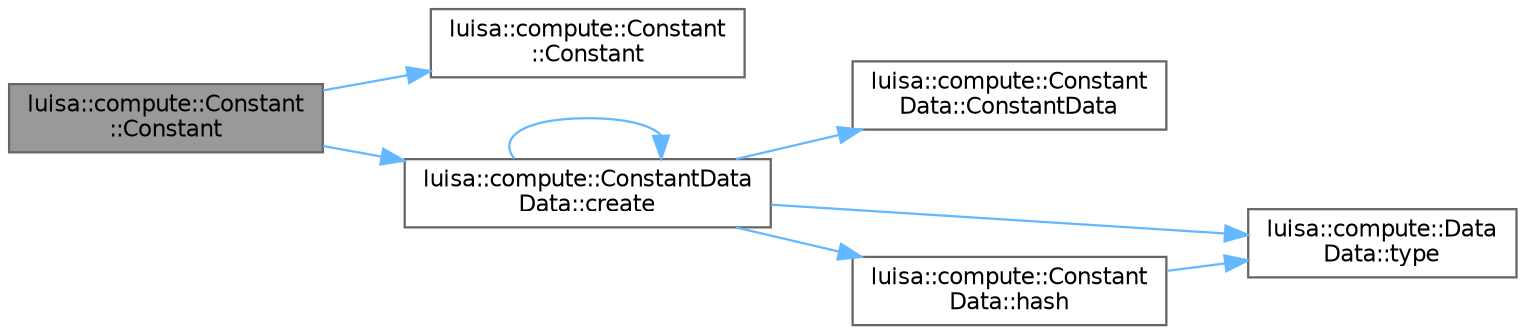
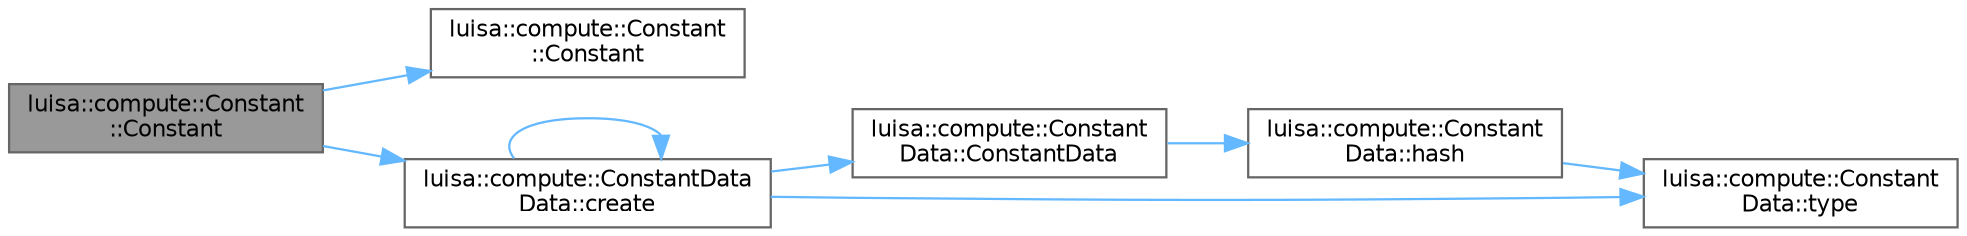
edge "luisa::compute::ConstantData Data::create" -> "luisa::compute::Constant Data::hash": now "luisa::compute::Constant Data::ConstantData" -> "luisa::compute::Constant Data::hash"
node "luisa::compute::Data Data::type": label "luisa::compute::Data Data::type" -> "luisa::compute::Constant Data::type"
